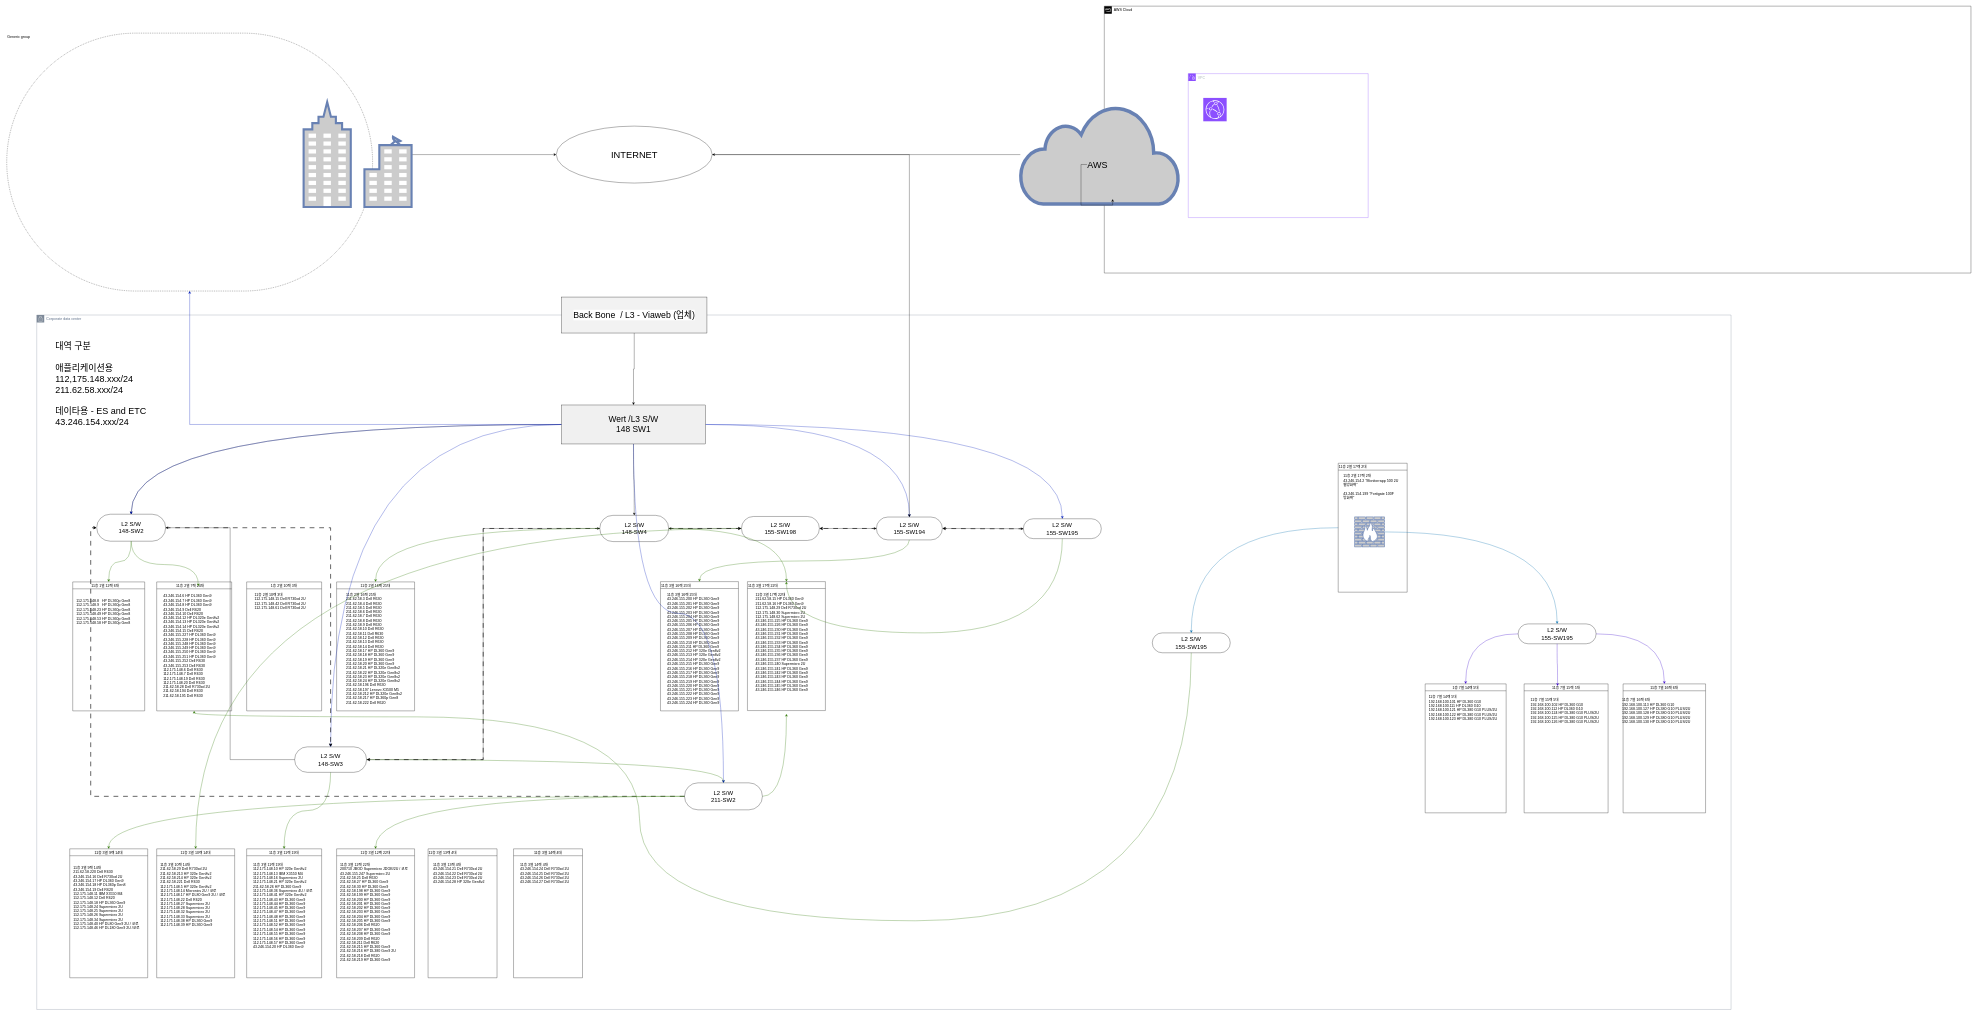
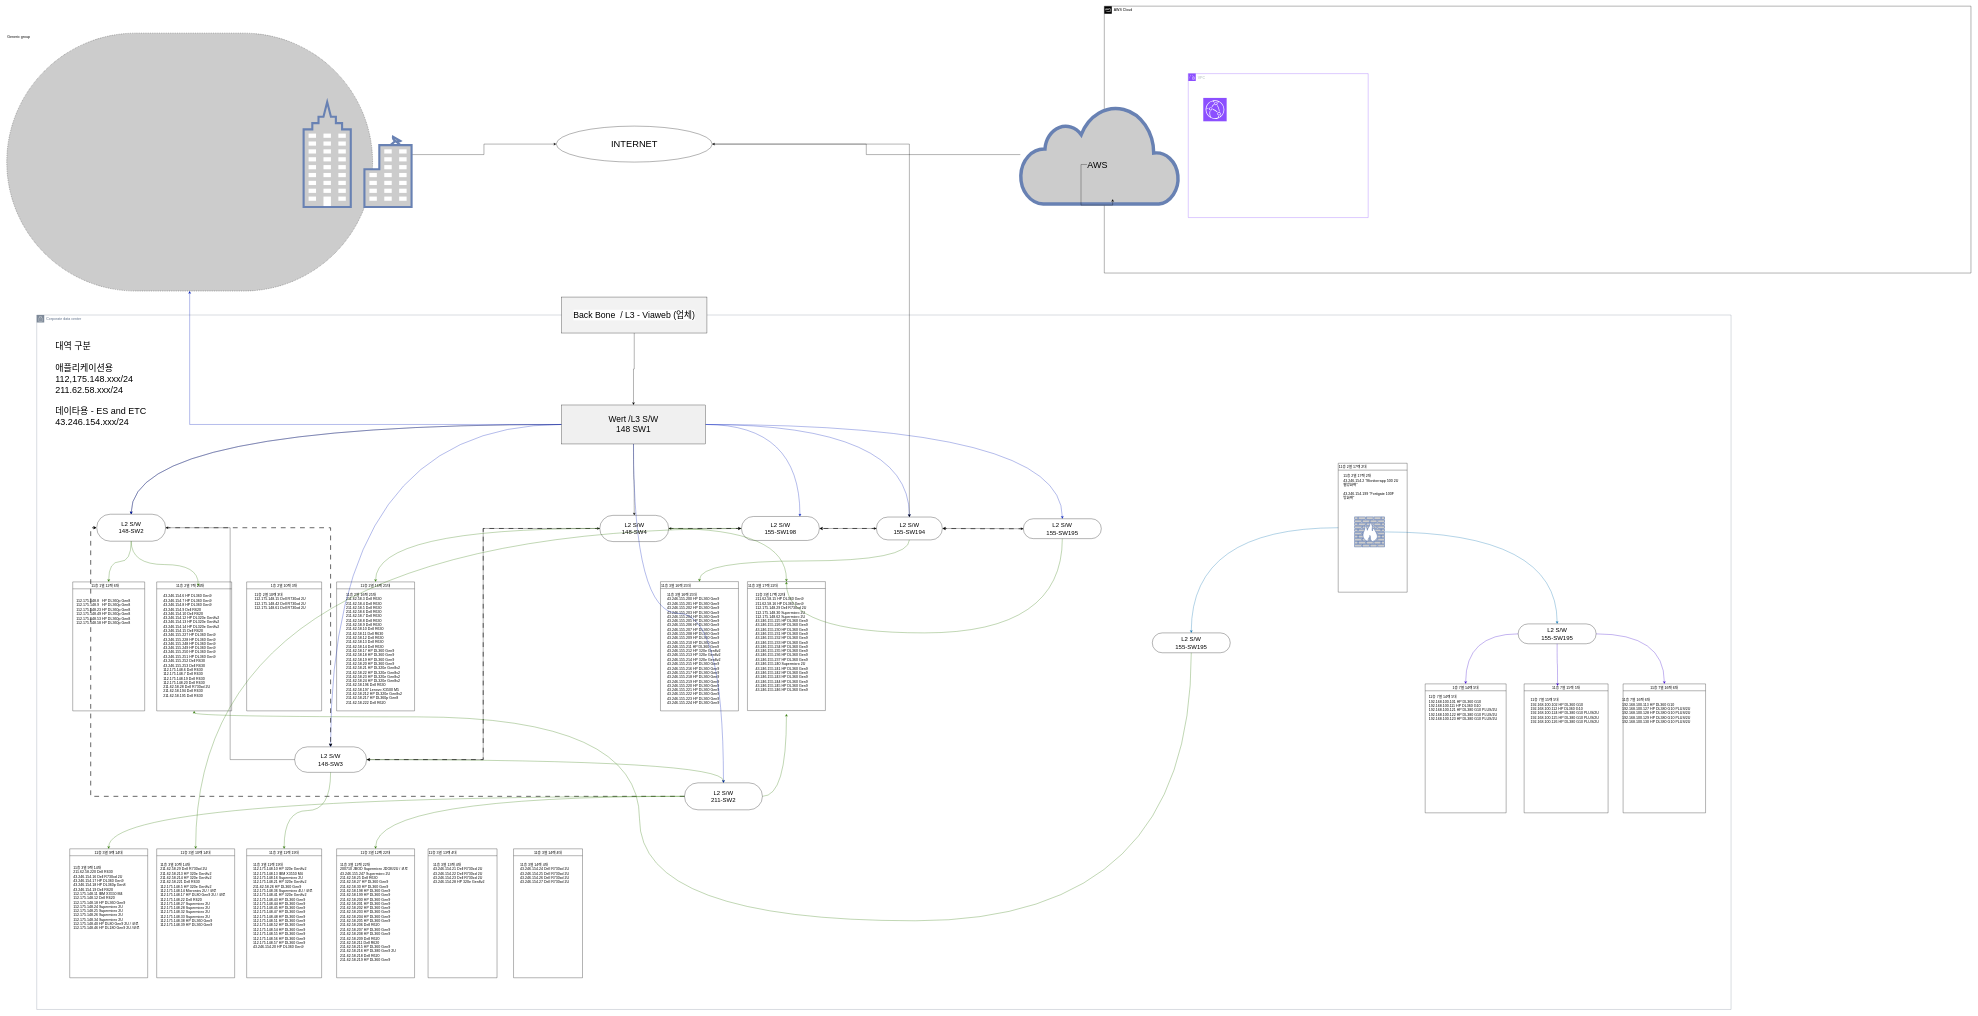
node "INTERNET": size 156x57 -> 156x36
node "Generic group": fillcolor #ffffff -> #cccccc
edge "Wert /L3 S/W 148 SW1" -> "L2 S/W 155-SW198": added
